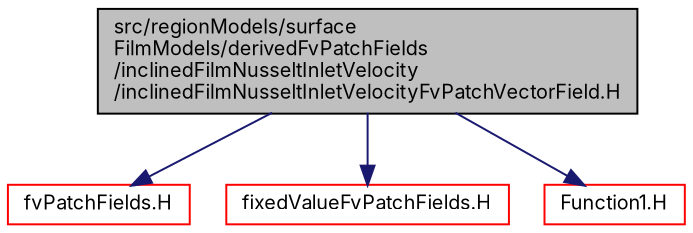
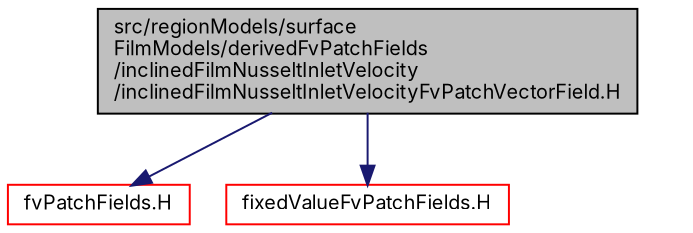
node "Function1.H": removed
